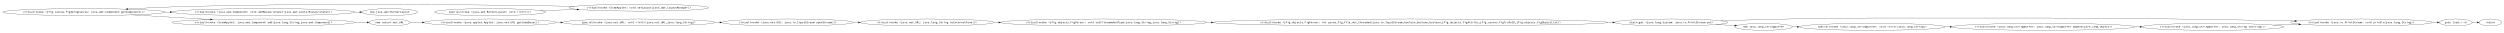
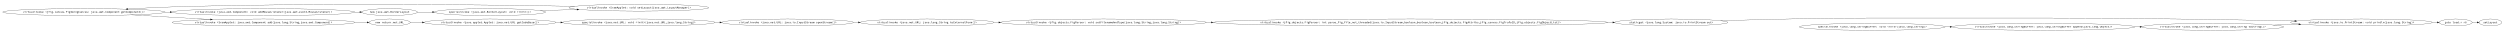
edge "new java.awt.BorderLayout" -> "specialinvoke <java.awt.BorderLayout: void <init>()>": added
node "return": label "return" -> "setLayout"
node "new java.lang.StringBuffer": removed
